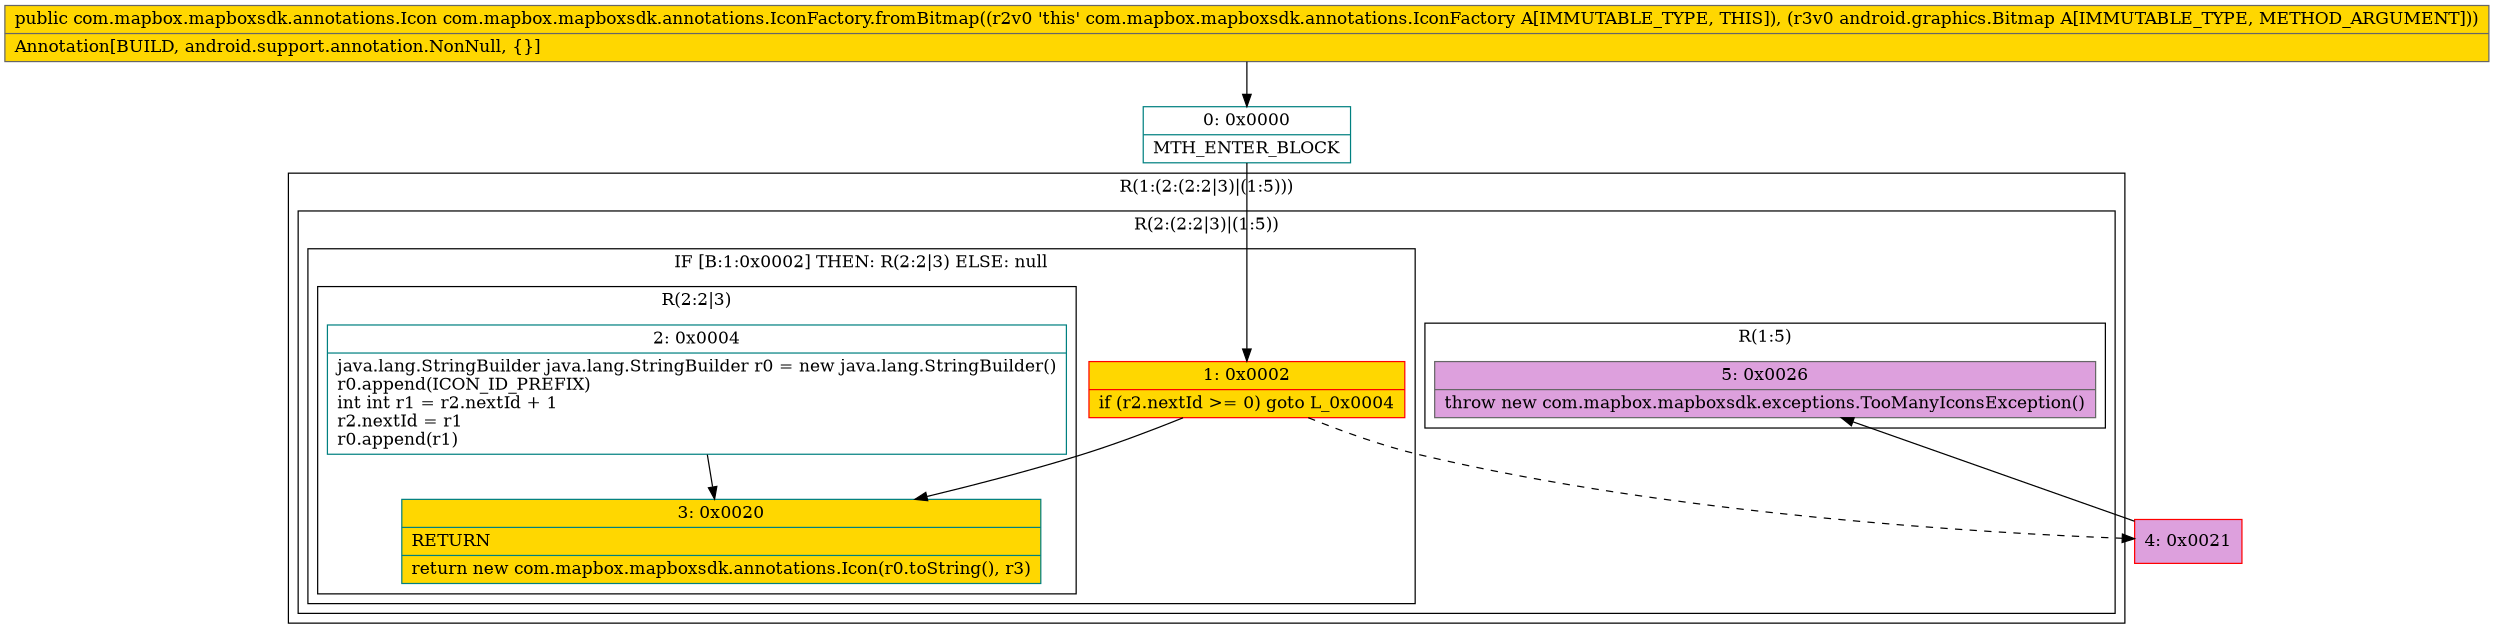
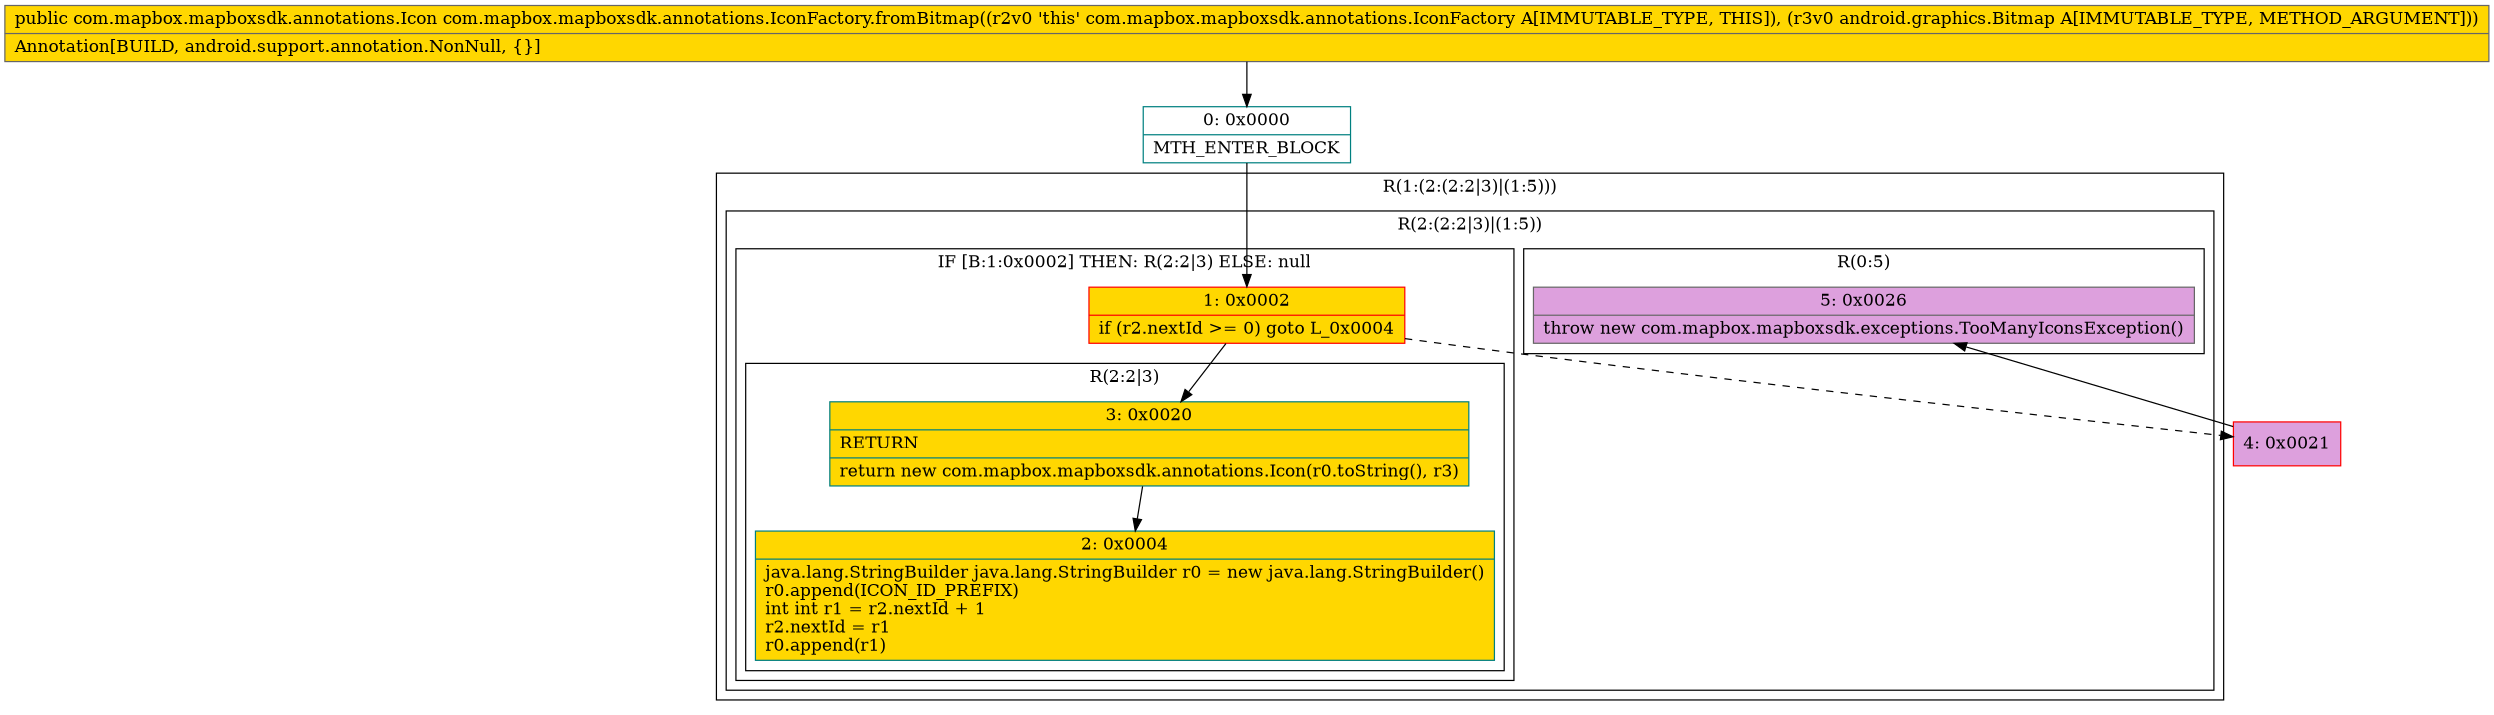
cluster "R(1:5)": label "R(1:5)" -> "R(0:5)"
node "2: 0x0004": fillcolor white -> gold
edge "2: 0x0004" -> "3: 0x0020": reversed
